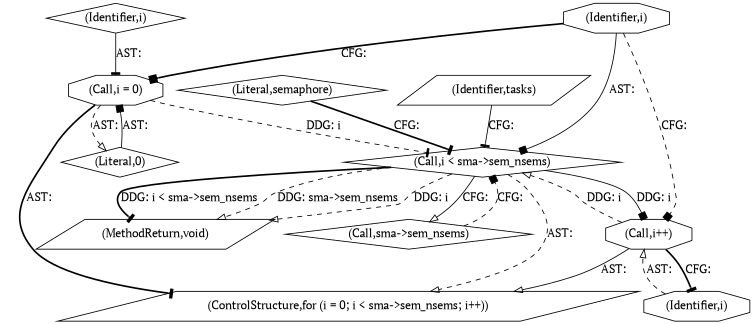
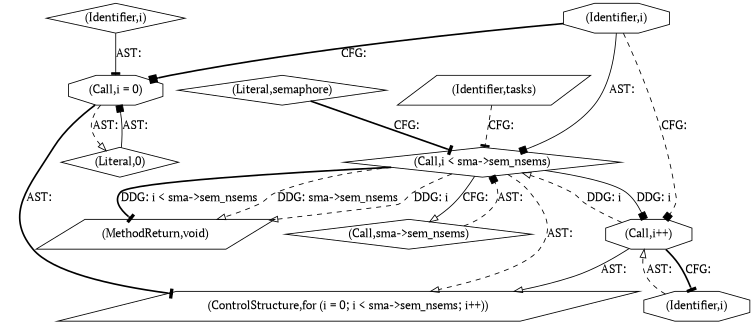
edge "(Identifier,tasks)" -> "(Call,i < sma->sem_nsems)": style solid -> dashed
edge "(Call,i = 0)" -> "(Call,i < sma->sem_nsems)": removed, label "DDG: i"
edge "(Call,sma->sem_nsems)" -> "(Call,i < sma->sem_nsems)": label "CFG: " -> "AST: "
